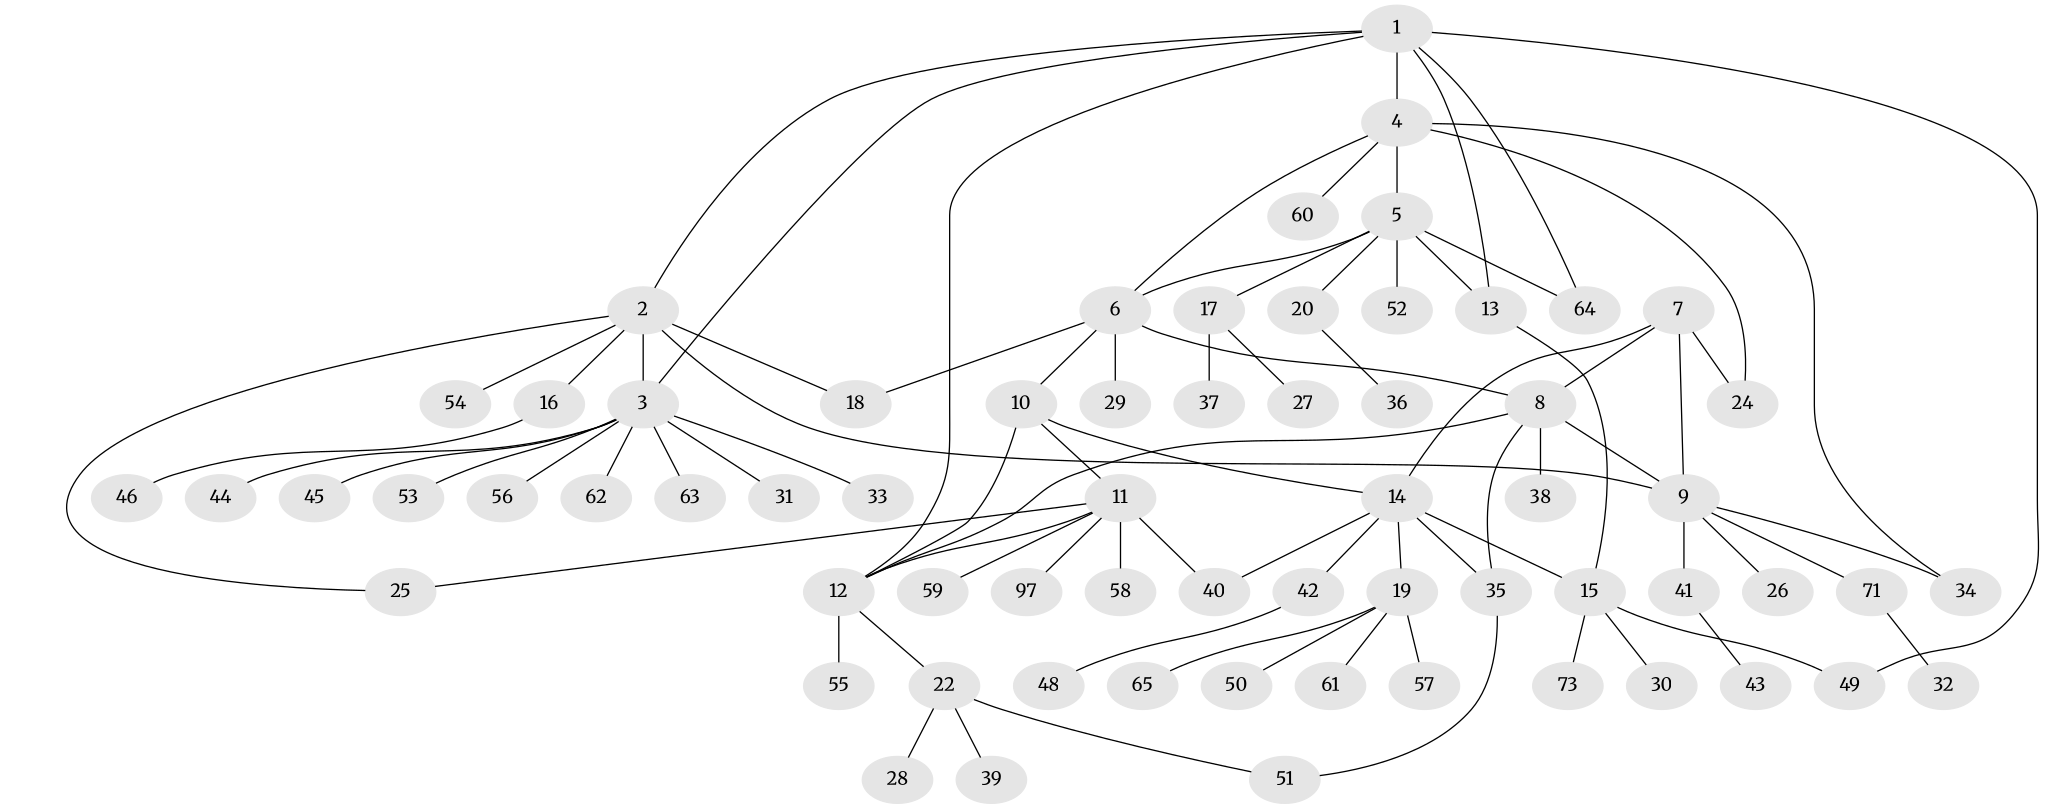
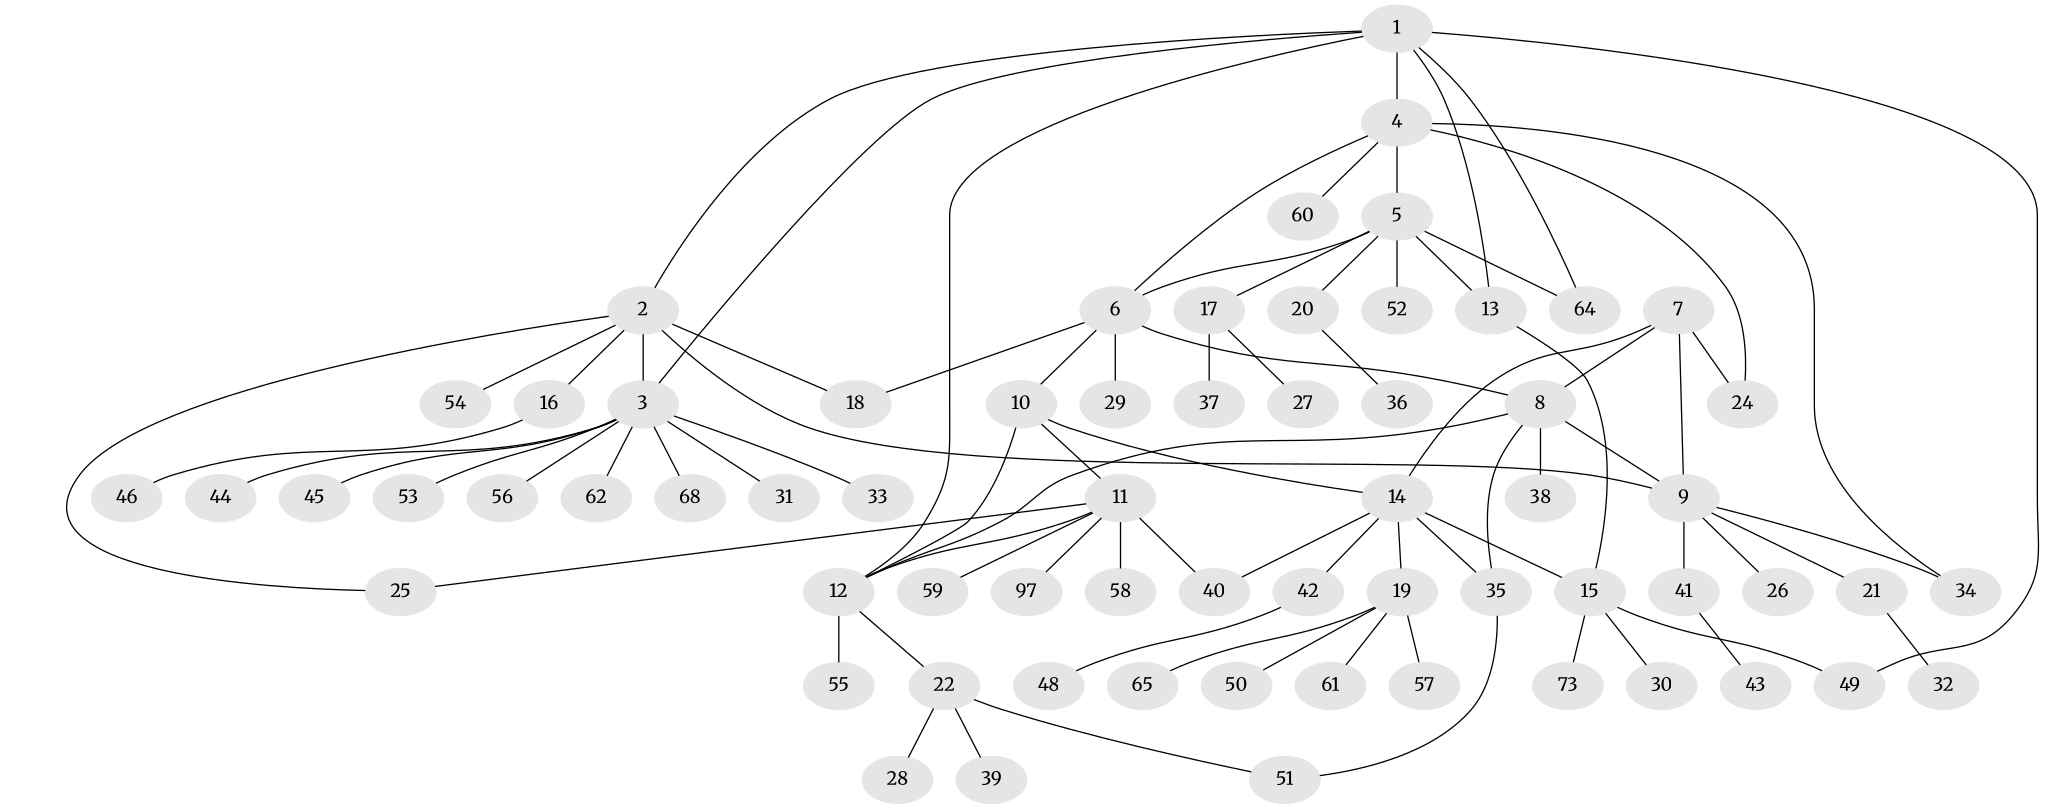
node "63": label "63" -> "68"
node "71": label "71" -> "21"
